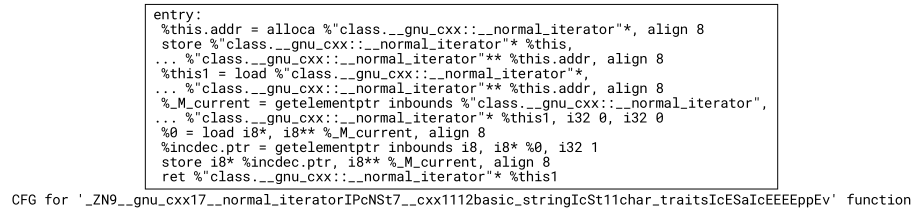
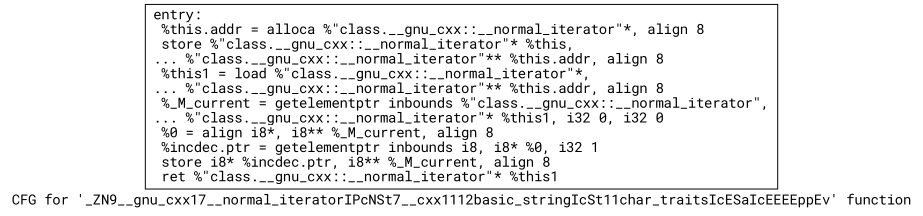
node "entry:": text "%0 = load i8*, i8** %_M_current, align 8" -> "%0 = align i8*, i8** %_M_current, align 8"
